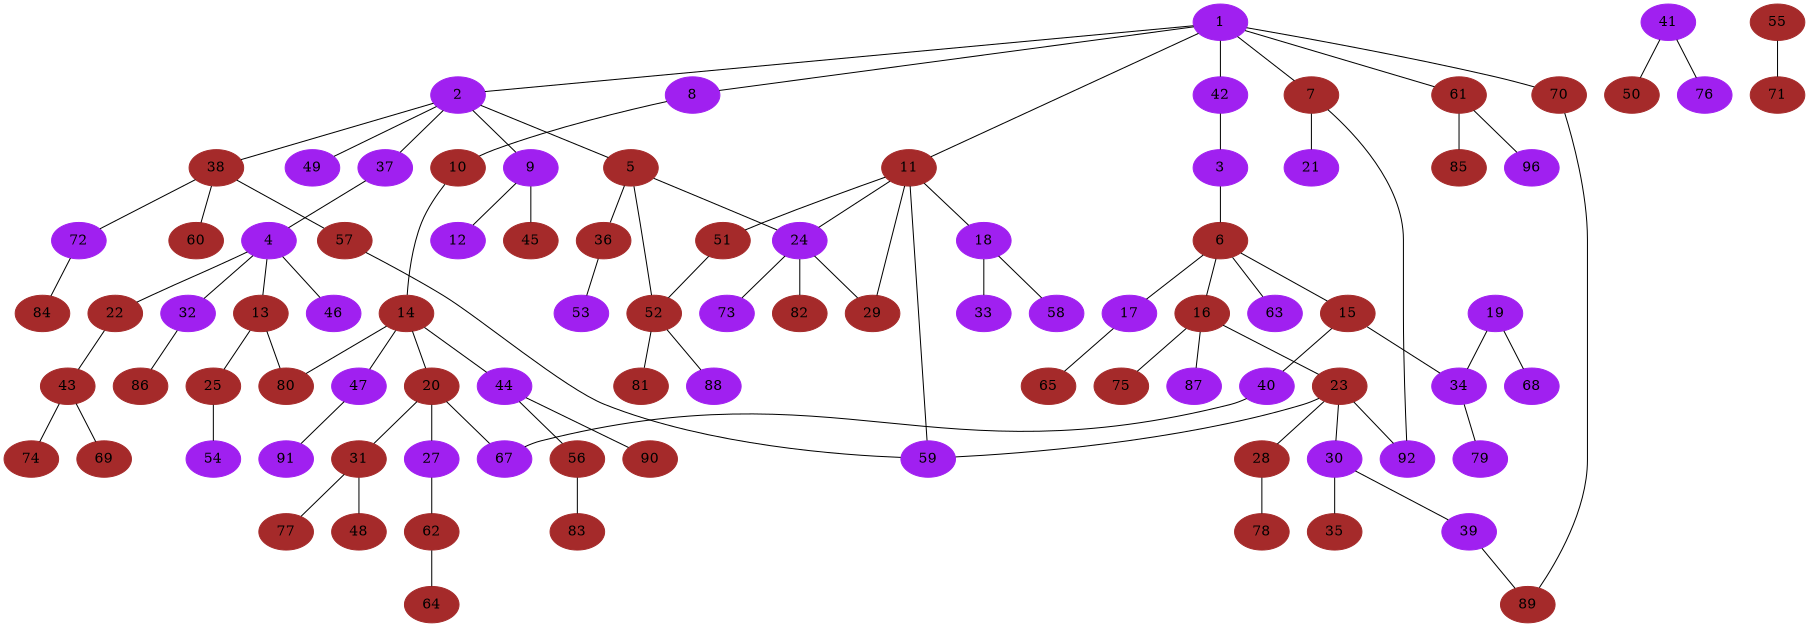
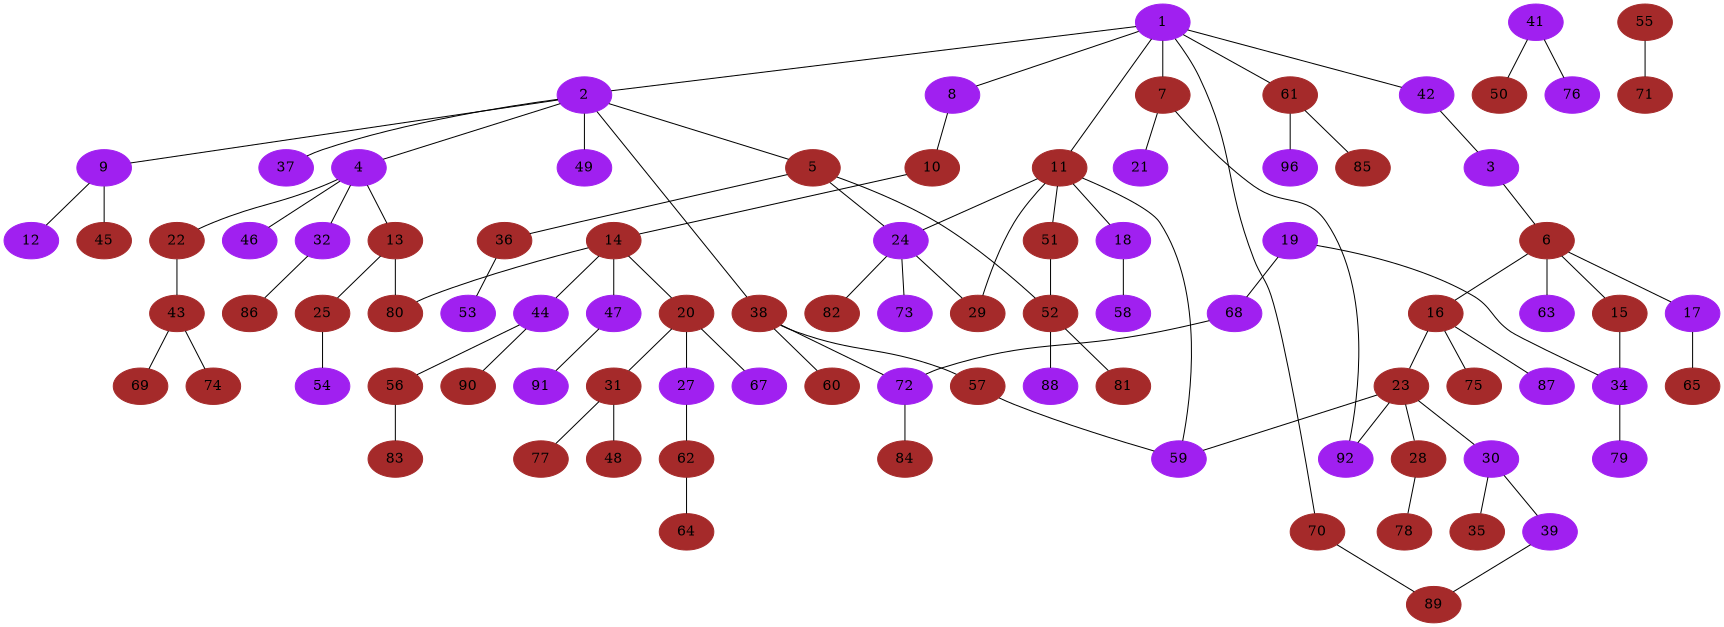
edge "37" -- "4": now "2" -- "4"
node "33": removed
edge "68" -- "72": added
node "40": removed
